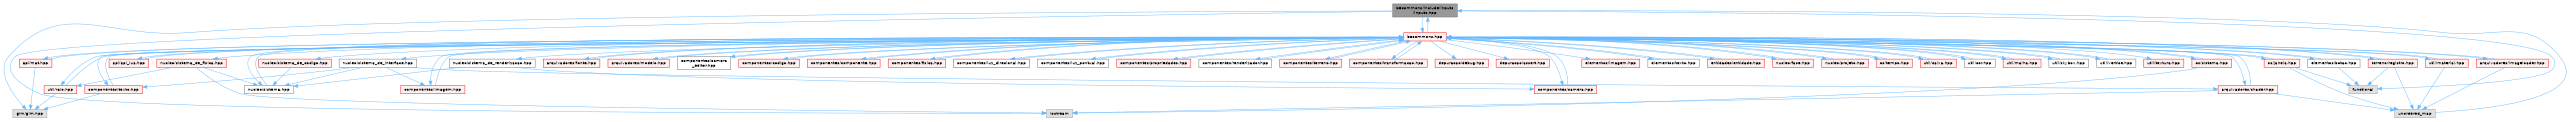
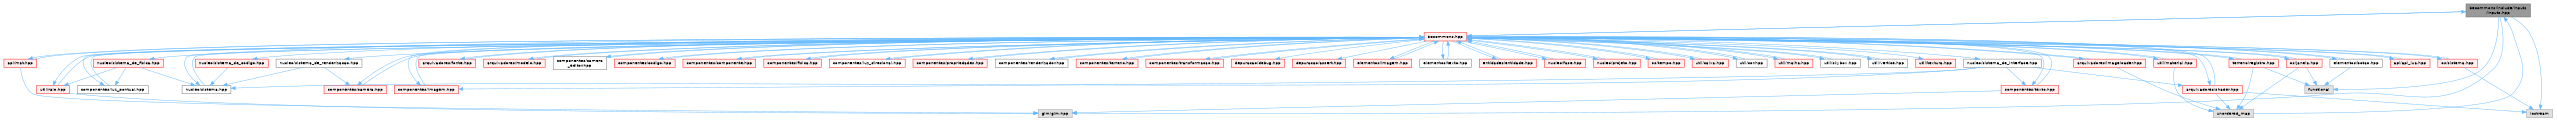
edge "elementos/imagem.hpp" -> "becommons.hpp": added
edge "nucleo/sistema_de_fisica.hpp" -> "iostream": now "nucleo/sistema_de_fisica.hpp" -> "componentes/luz_pontual.hpp"
